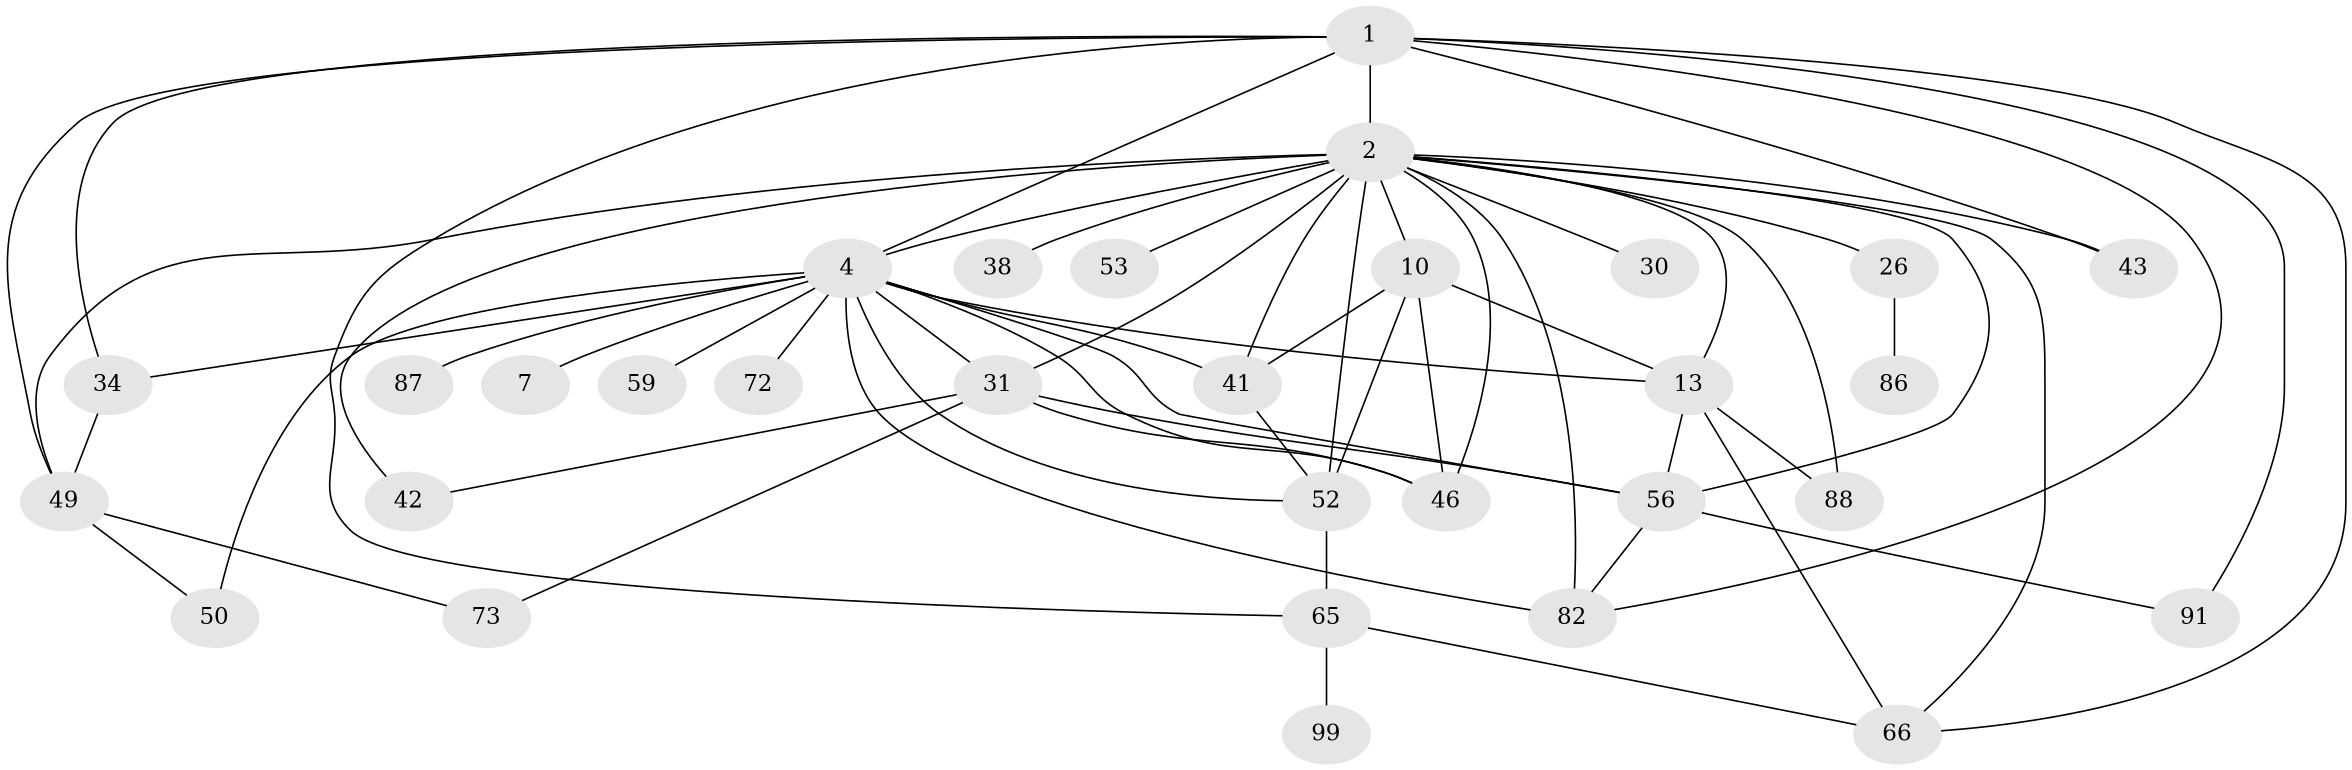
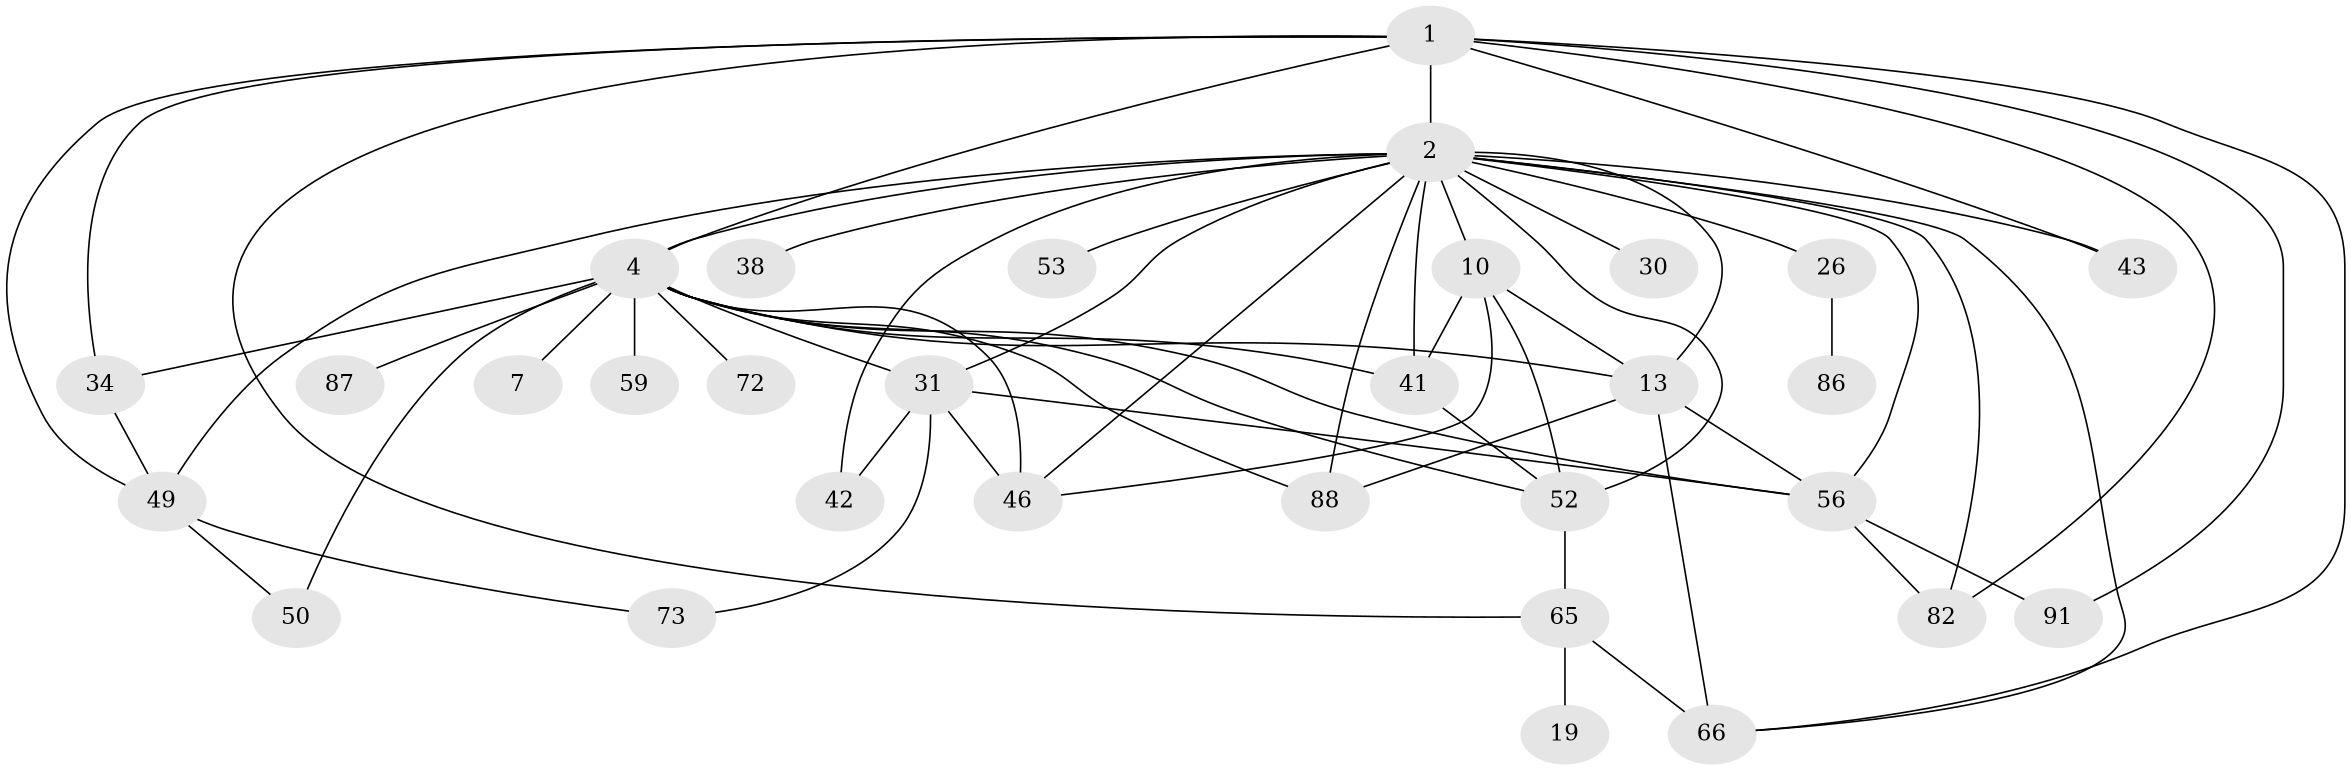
edge "4" -- "82": now "4" -- "88"
node "99": label "99" -> "19"
